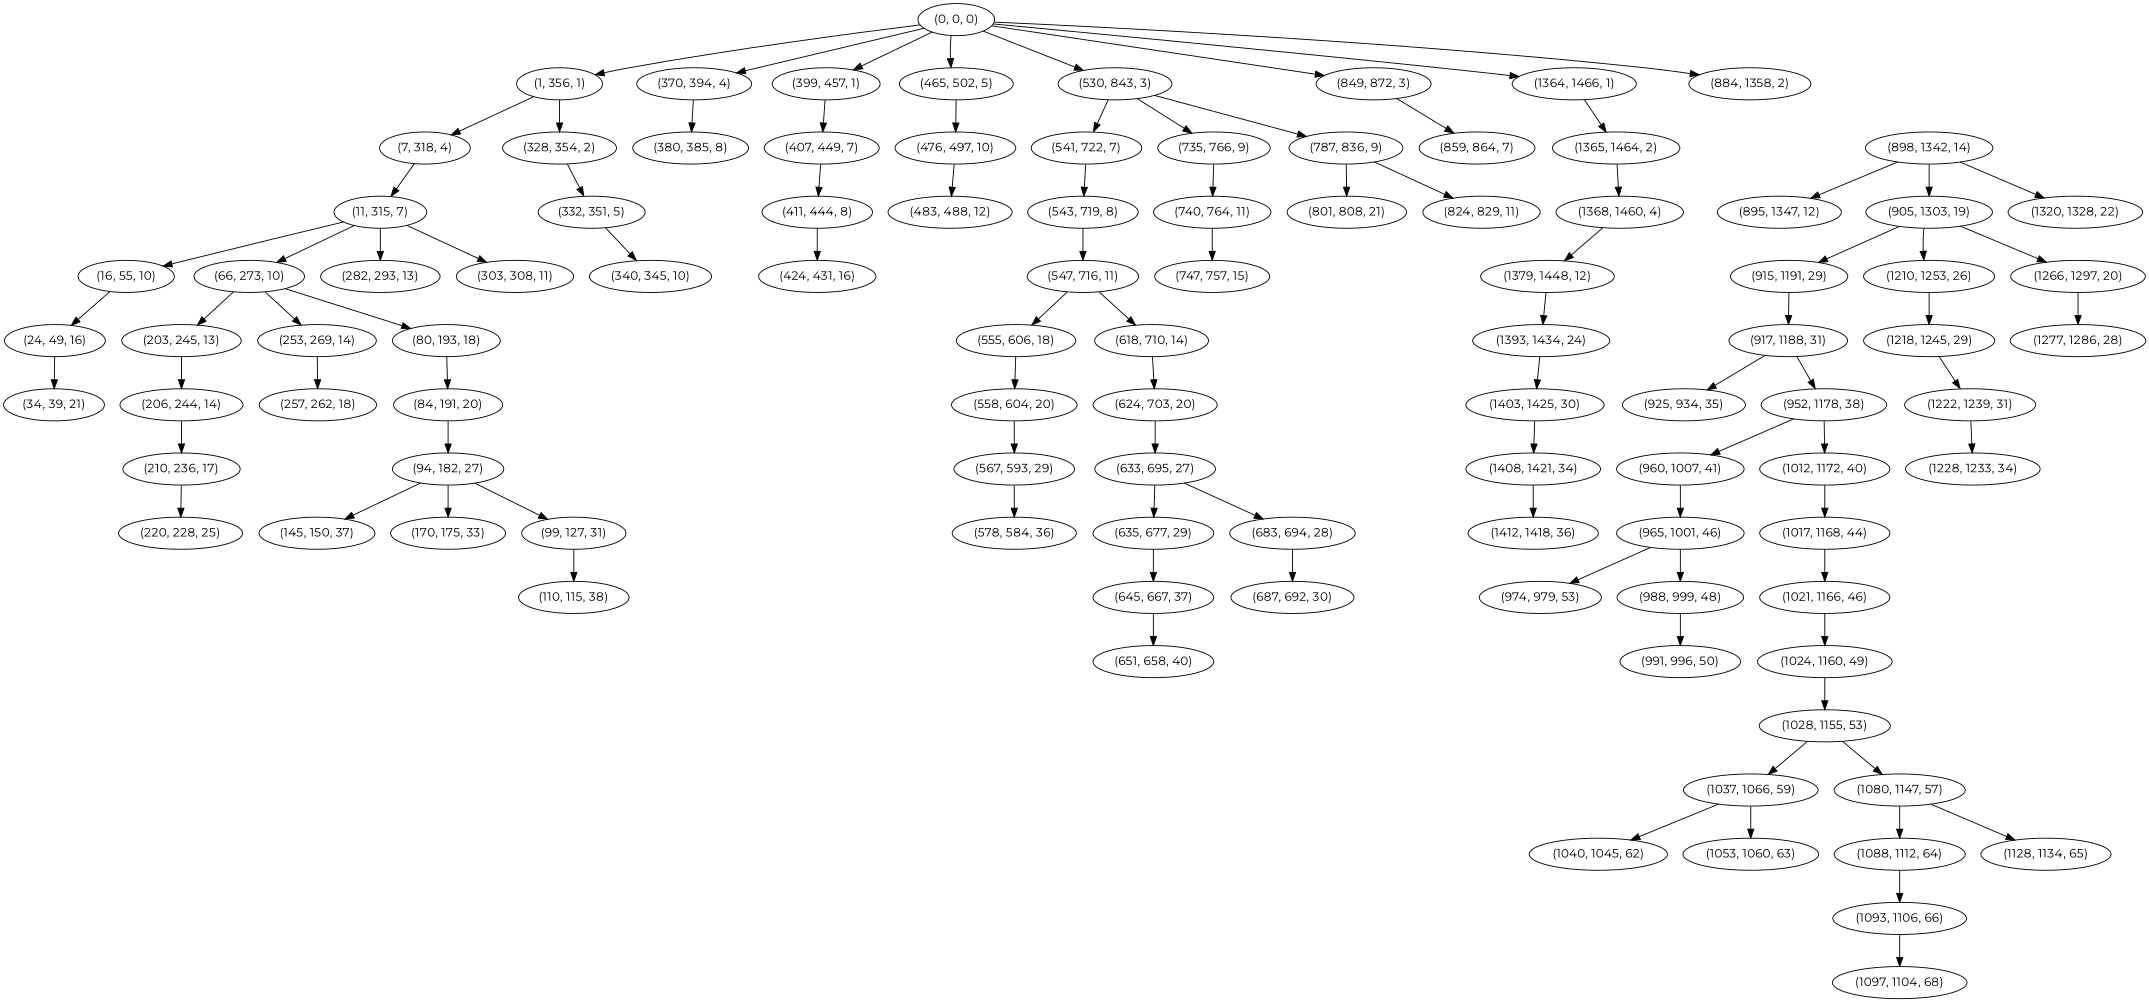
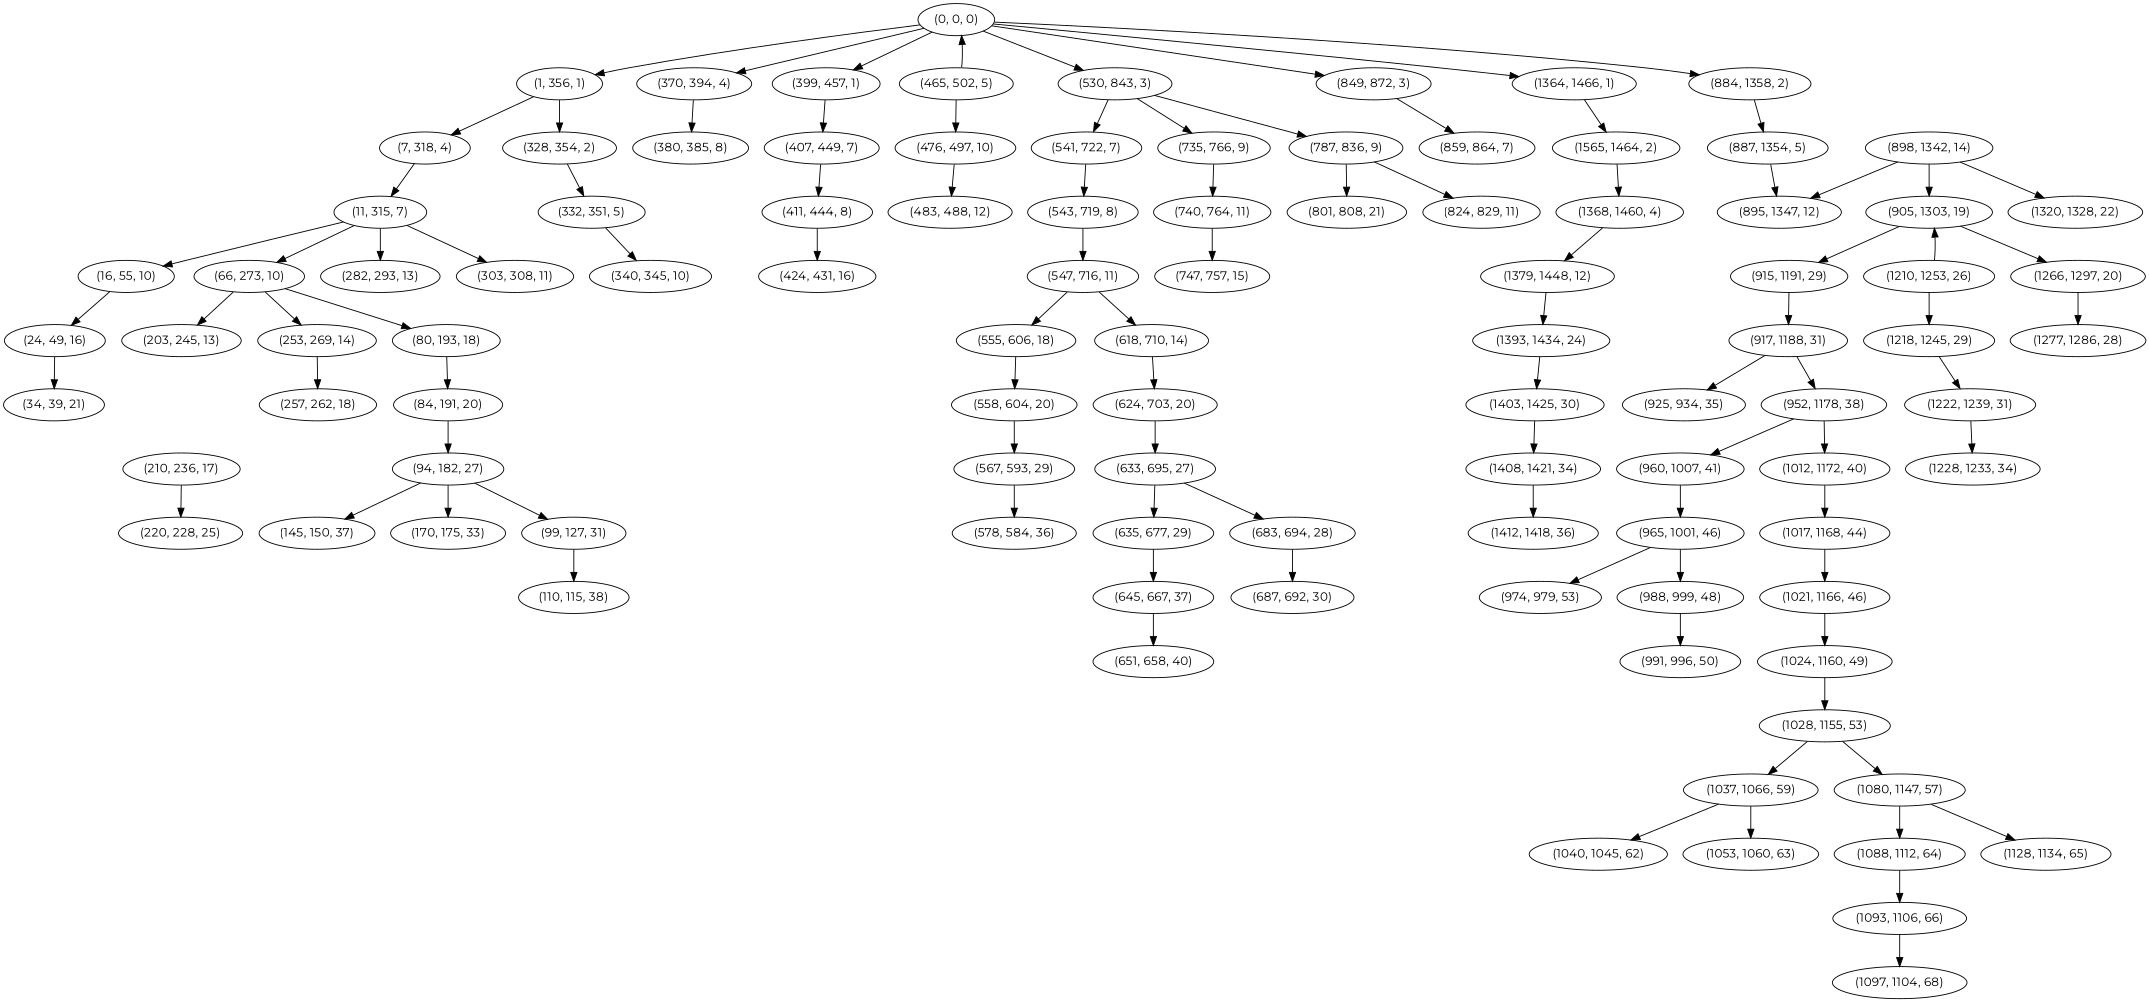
edge "(0, 0, 0)" -> "(465, 502, 5)": reversed
node "(1365, 1464, 2)": label "(1365, 1464, 2)" -> "(1565, 1464, 2)"
node "(887, 1354, 5)": added
edge "(905, 1303, 19)" -> "(1210, 1253, 26)": reversed
node "(206, 244, 14)": removed
